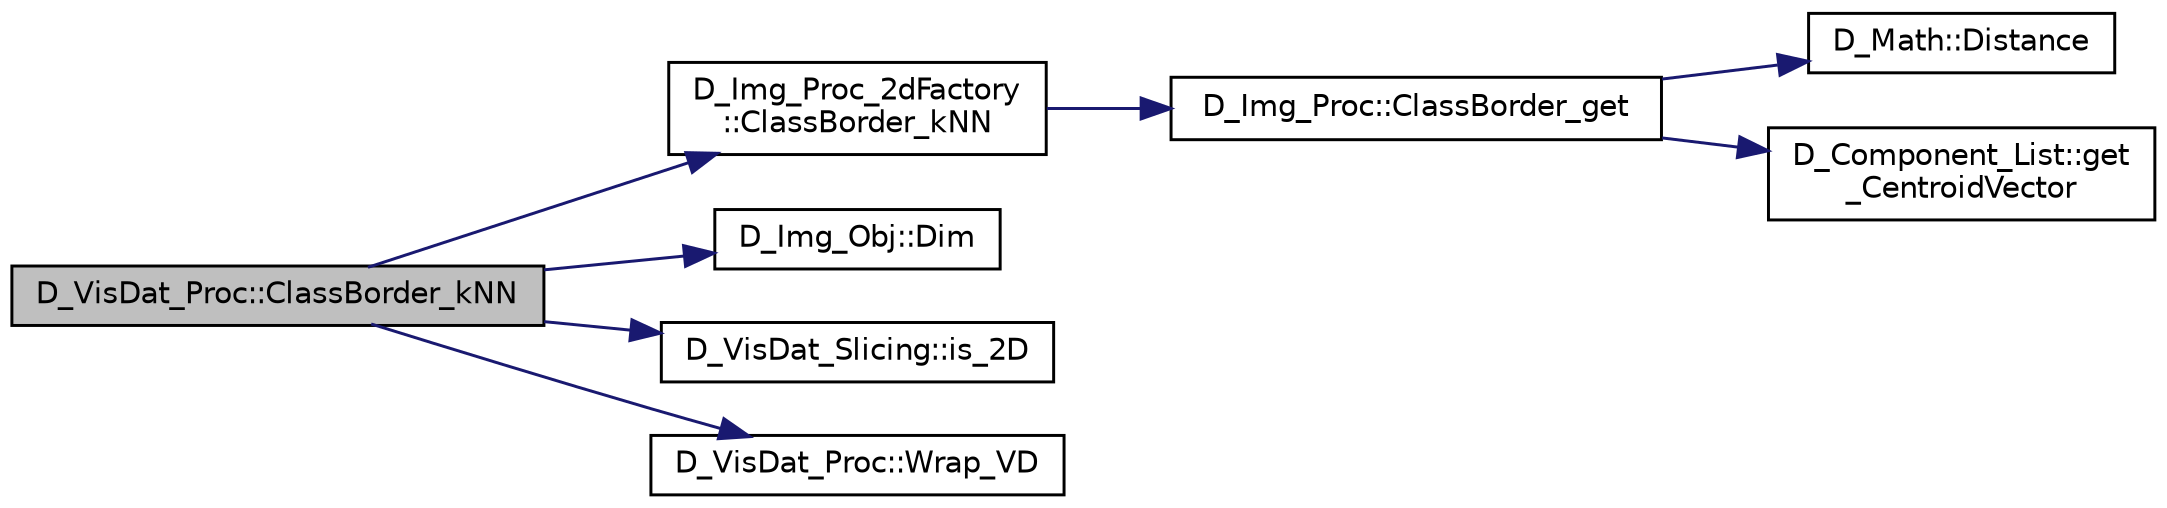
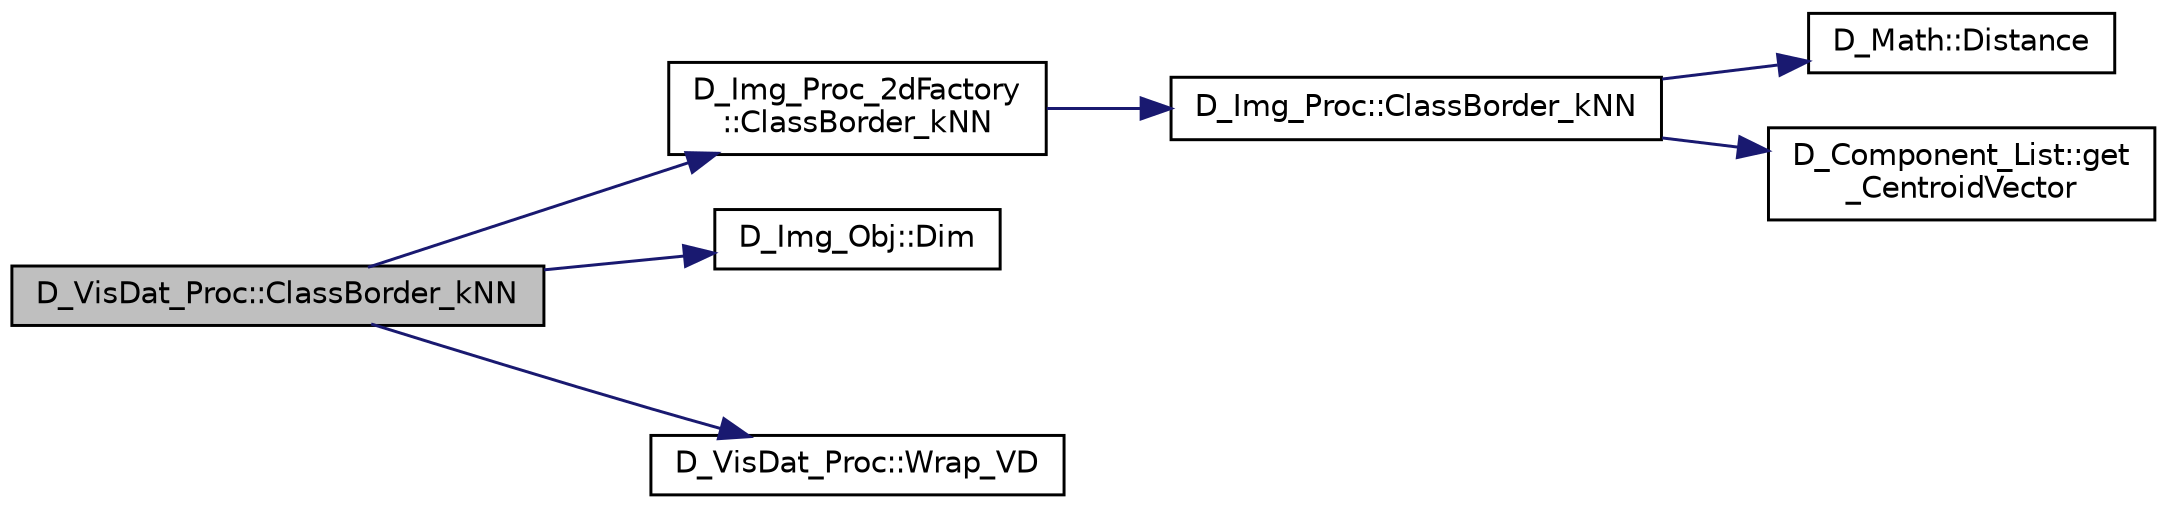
node "D_Img_Proc::ClassBorder_get": label "D_Img_Proc::ClassBorder_get" -> "D_Img_Proc::ClassBorder_kNN"
node "D_VisDat_Slicing::is_2D": removed
